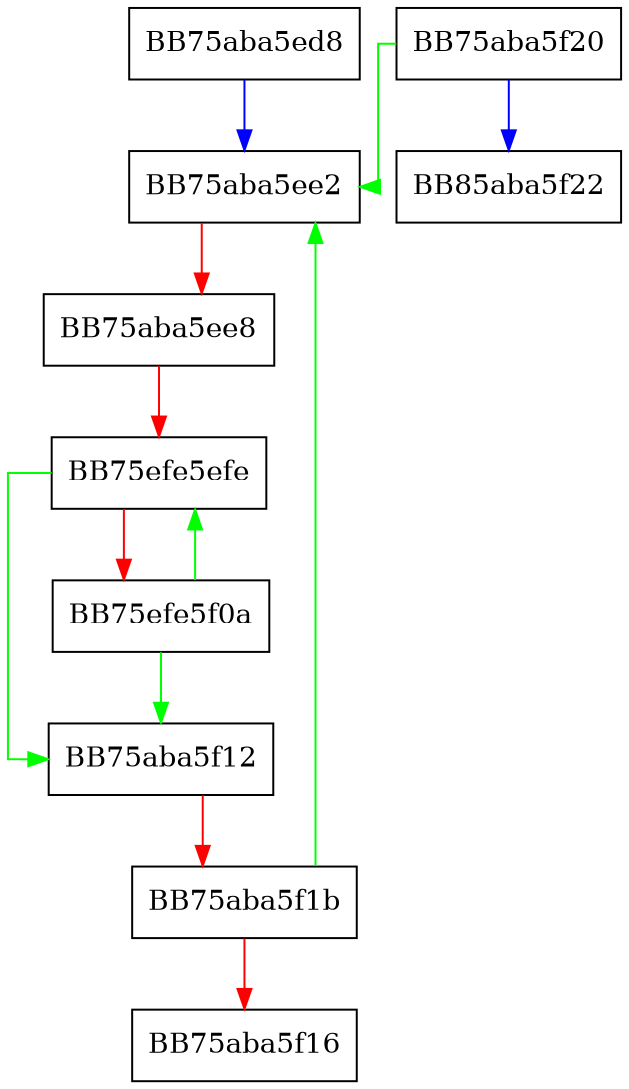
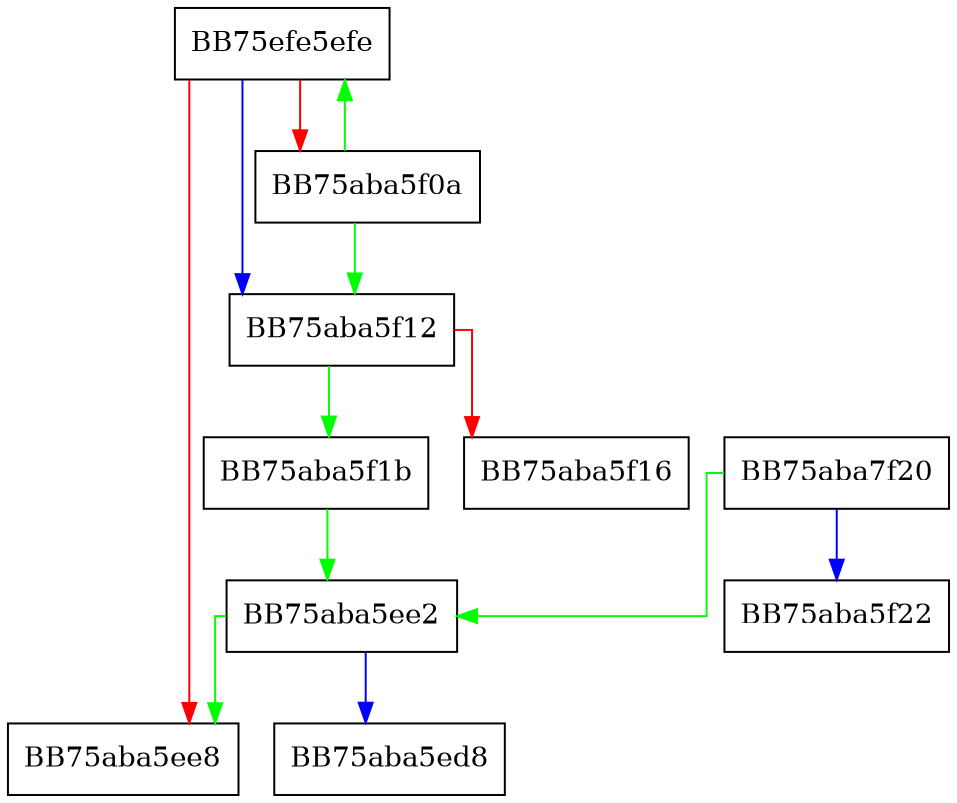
node "BB75aba5f20": label "BB75aba5f20" -> "BB75aba7f20"
edge "BB75aba5ed8" -> "BB75aba5ee2": reversed
node "BB85aba5f22": label "BB85aba5f22" -> "BB75aba5f22"
edge "BB75aba5ee2" -> "BB75aba5ee8": color red -> green
edge "BB75aba5ee8" -> "BB75efe5efe": reversed
edge "BB75efe5efe" -> "BB75aba5f12": color green -> blue
node "BB75efe5f0a": label "BB75efe5f0a" -> "BB75aba5f0a"
edge "BB75aba5f12" -> "BB75aba5f1b": color red -> green
edge "BB75aba5f1b" -> "BB75aba5f16": now "BB75aba5f12" -> "BB75aba5f16"
